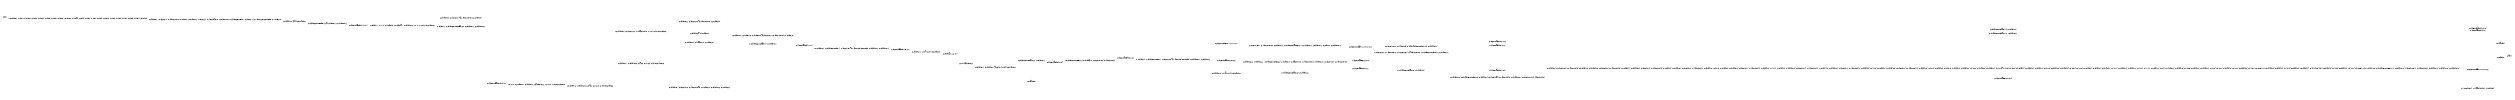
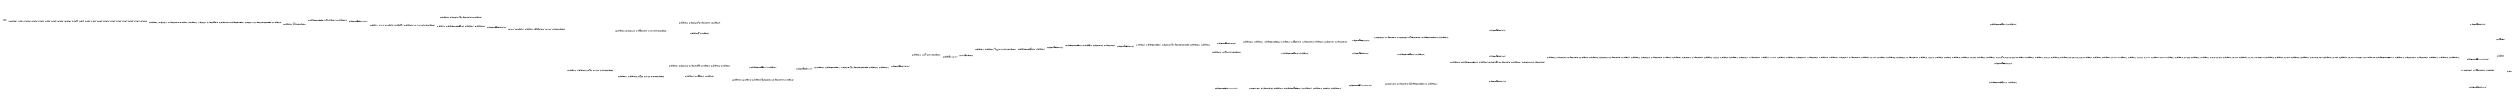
node "28088: constant[undefined,v1]": removed
